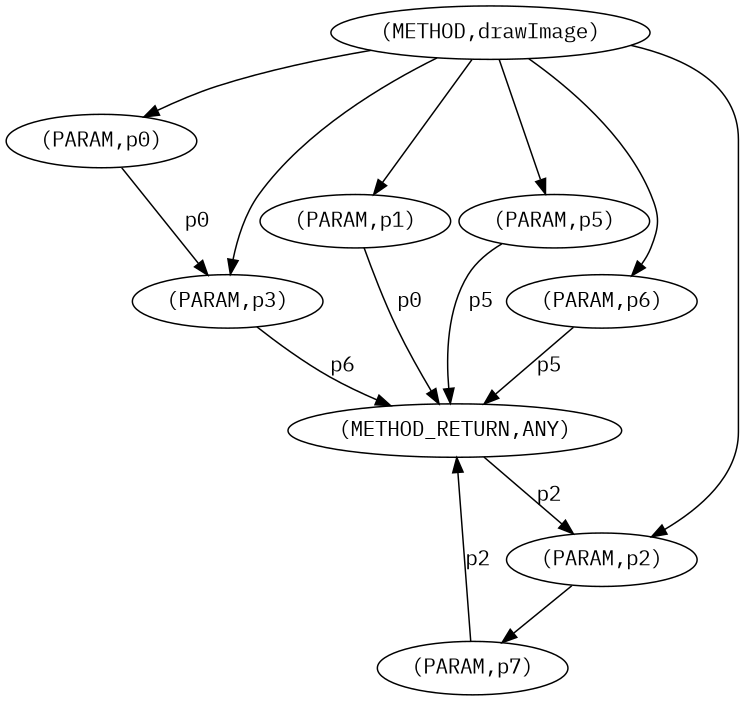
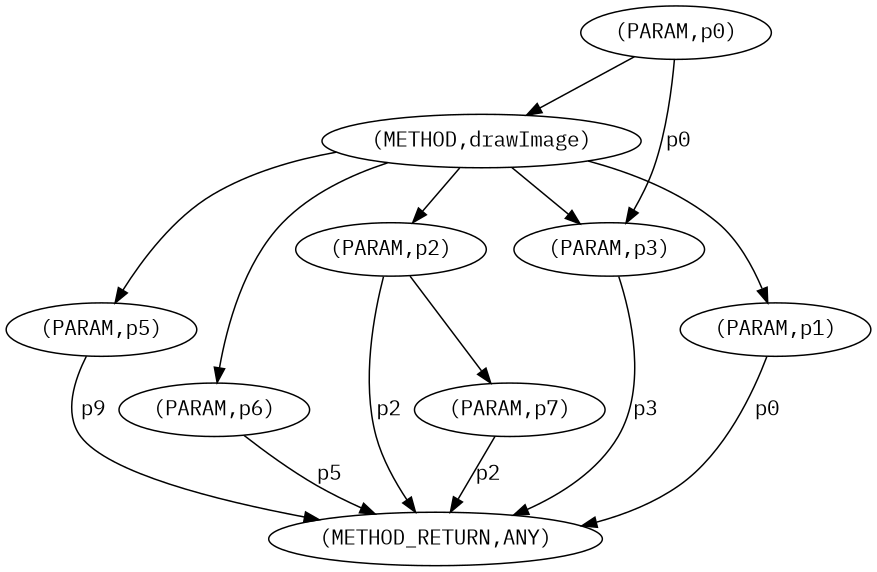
edge "(METHOD,drawImage)" -> "(PARAM,p0)": reversed
edge "(PARAM,p5)" -> "(METHOD_RETURN,ANY)": label "p5" -> "p9"
edge "(PARAM,p3)" -> "(METHOD_RETURN,ANY)": label "p6" -> "p3"
edge "(METHOD_RETURN,ANY)" -> "(PARAM,p2)": reversed
